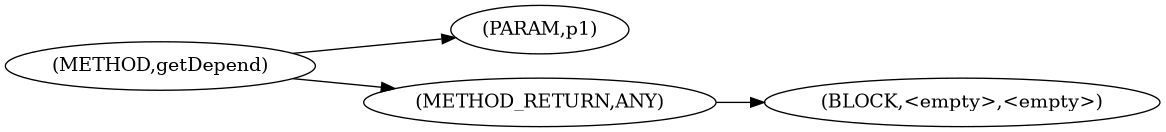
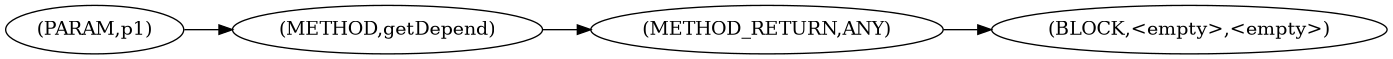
edge "(METHOD,getDepend)" -> "(PARAM,p1)": reversed
